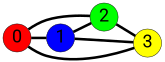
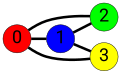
edge "2" -- "3": removed
